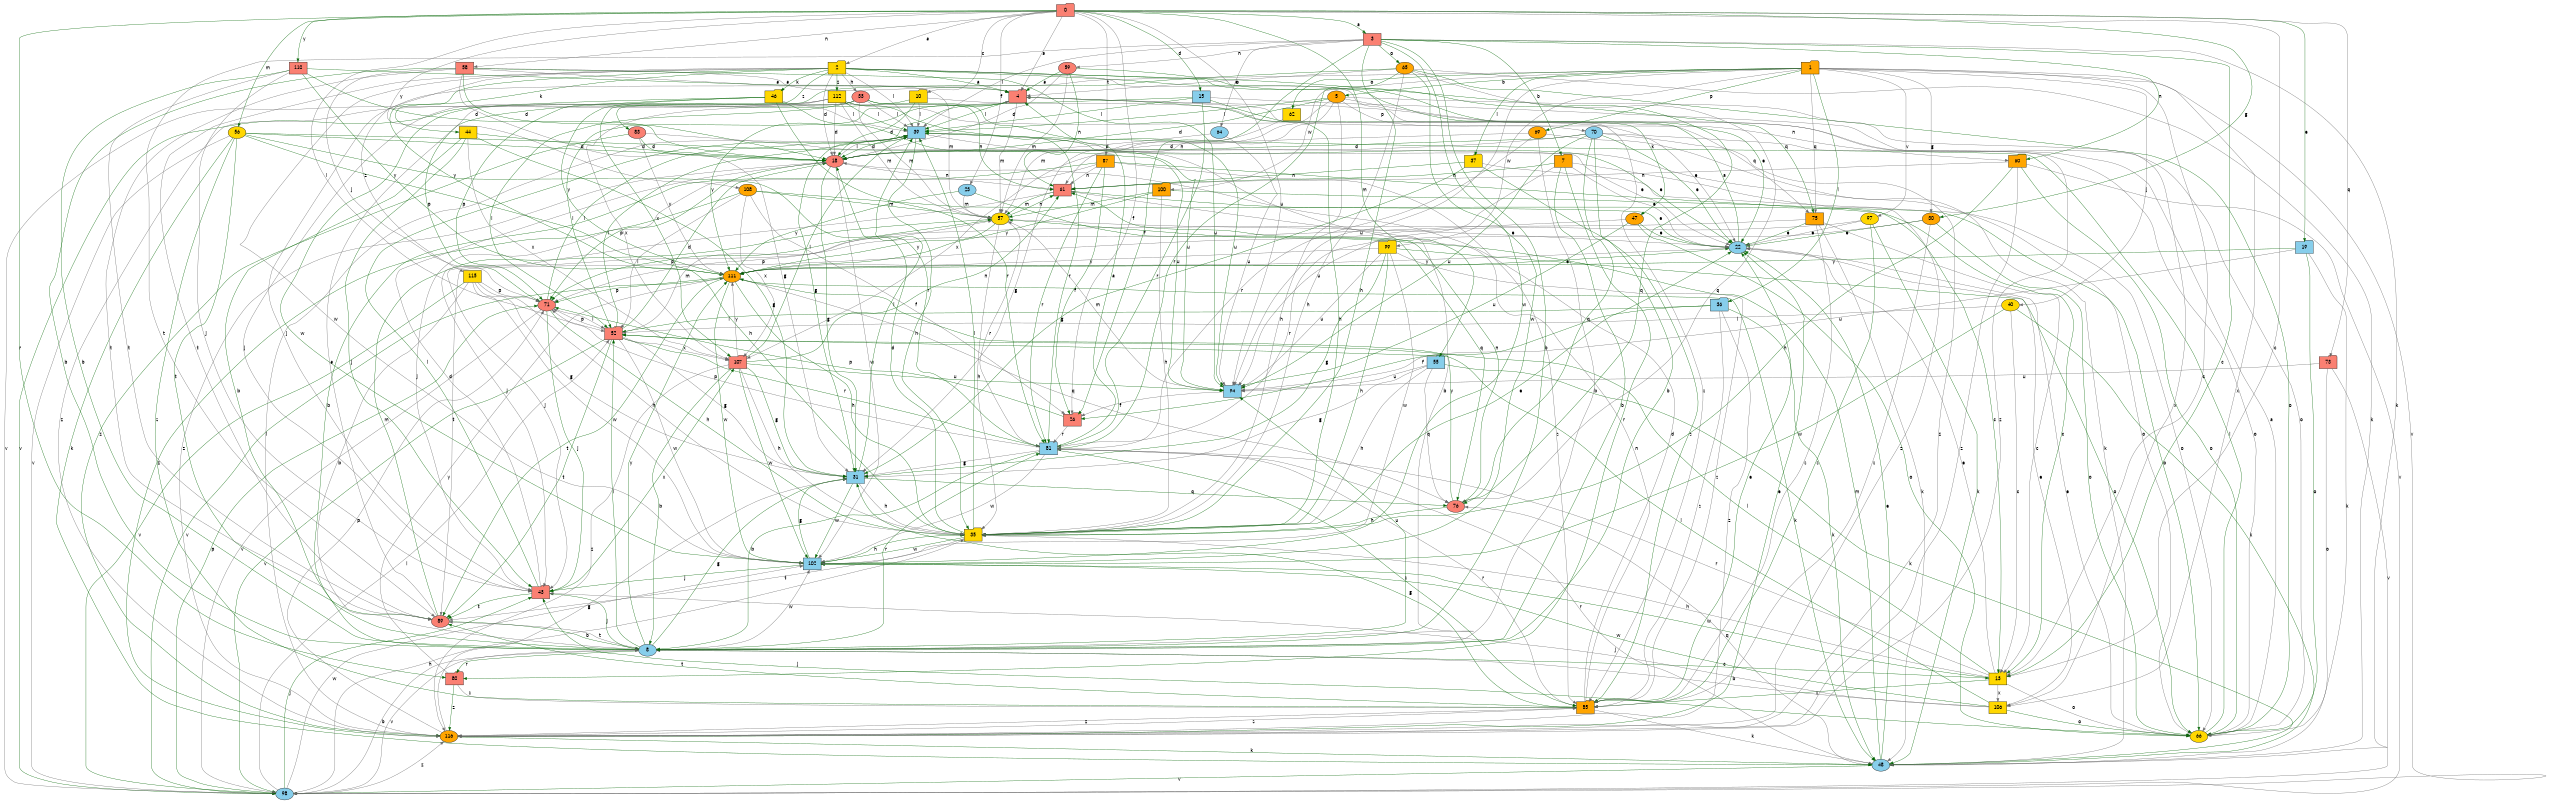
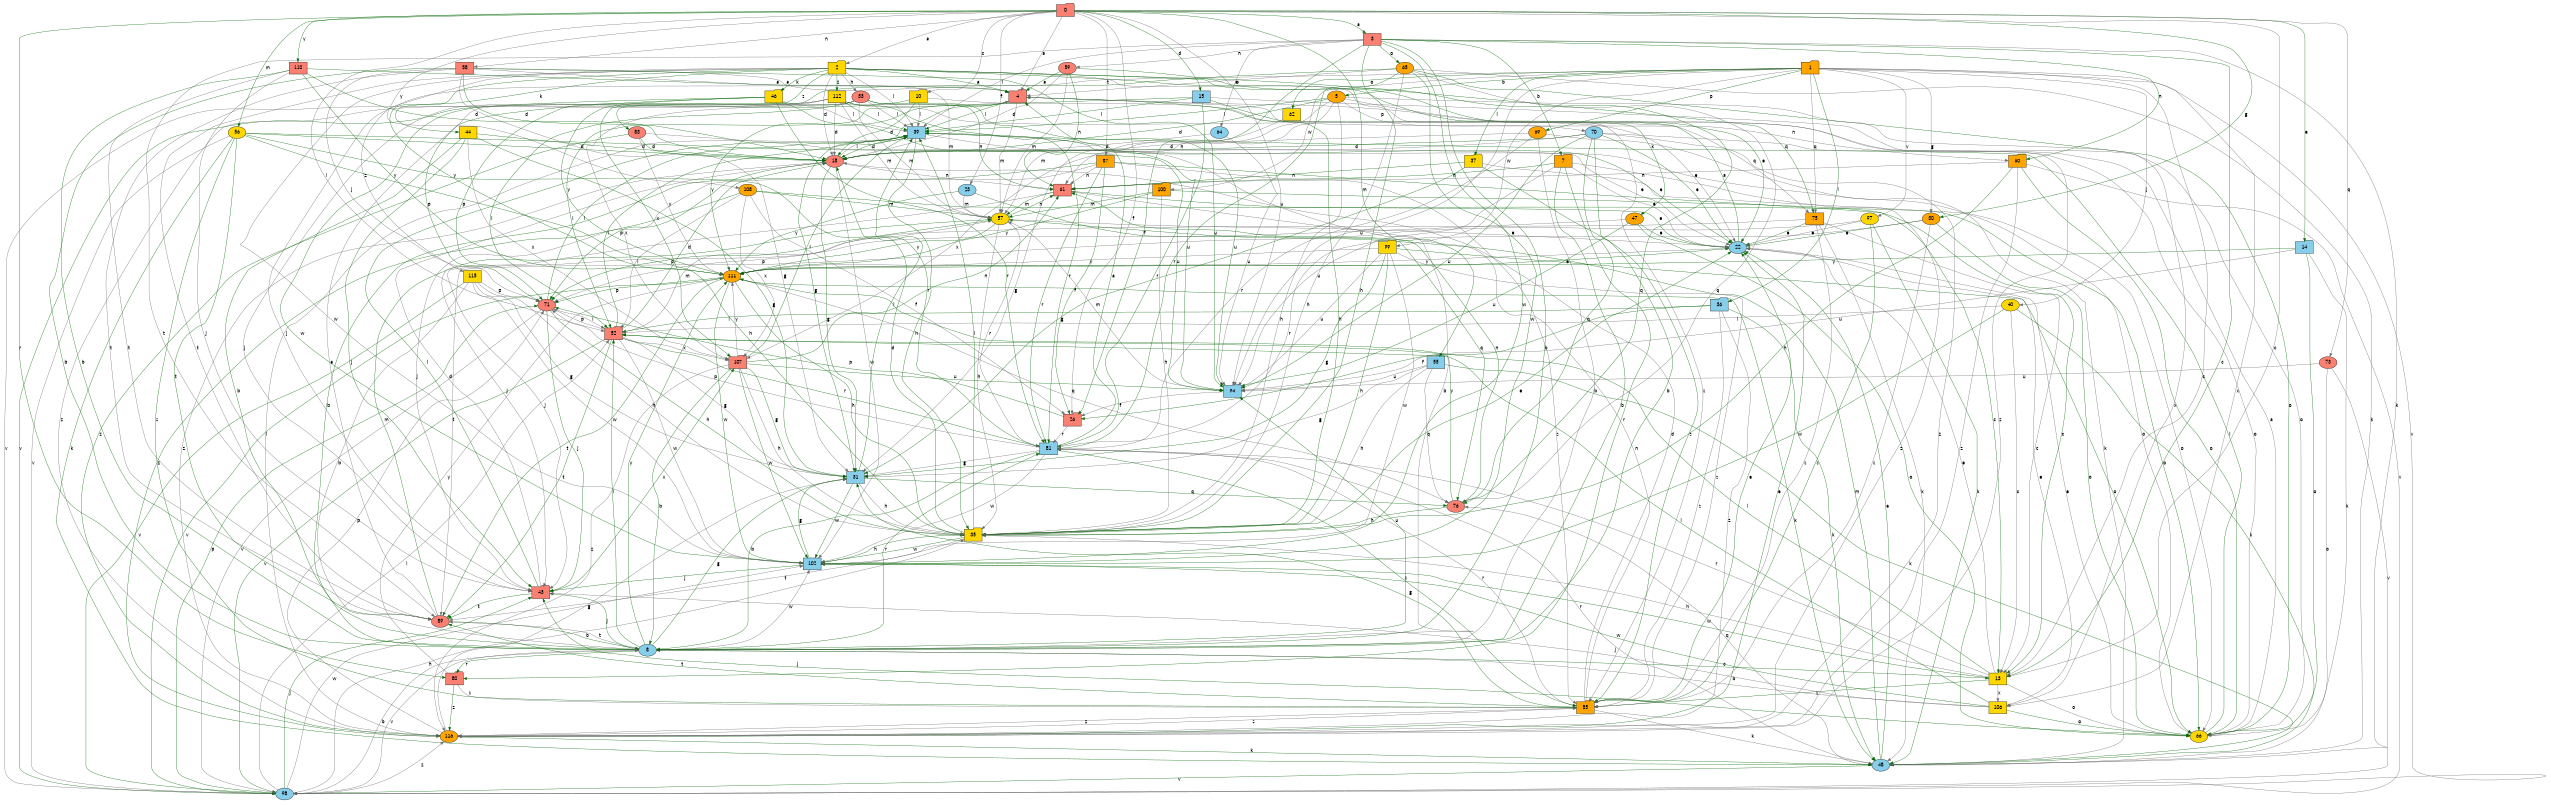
node "19": label "19" -> "14"
node "73": shape folder -> ellipse
